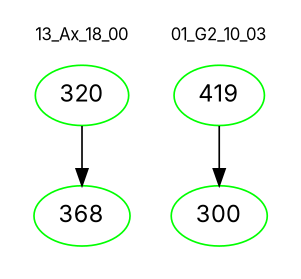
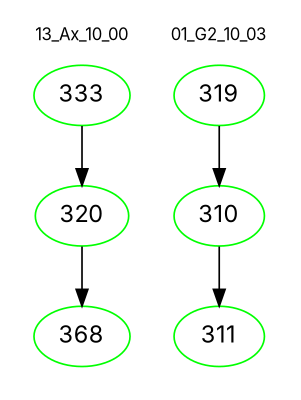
cluster "13_Ax_18_00": label "13_Ax_18_00" -> "13_Ax_10_00"
node "333": added
node "419": label "419" -> "319"
node "300": label "300" -> "310"
node "311": added
